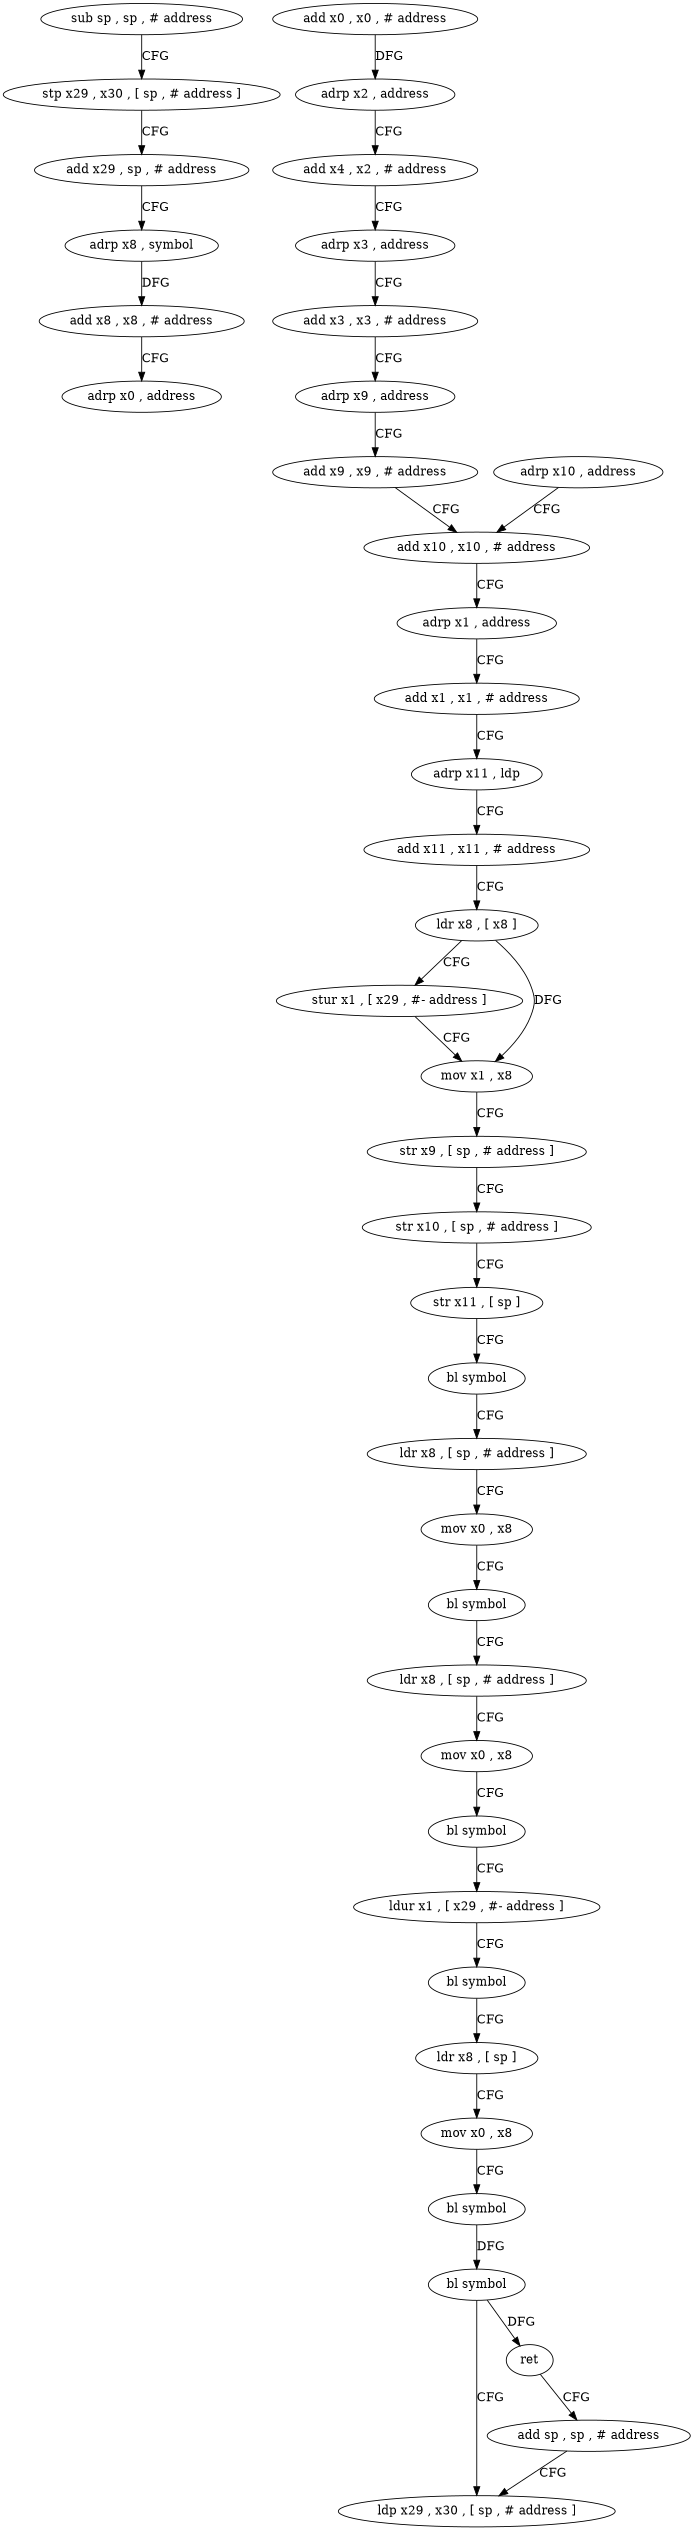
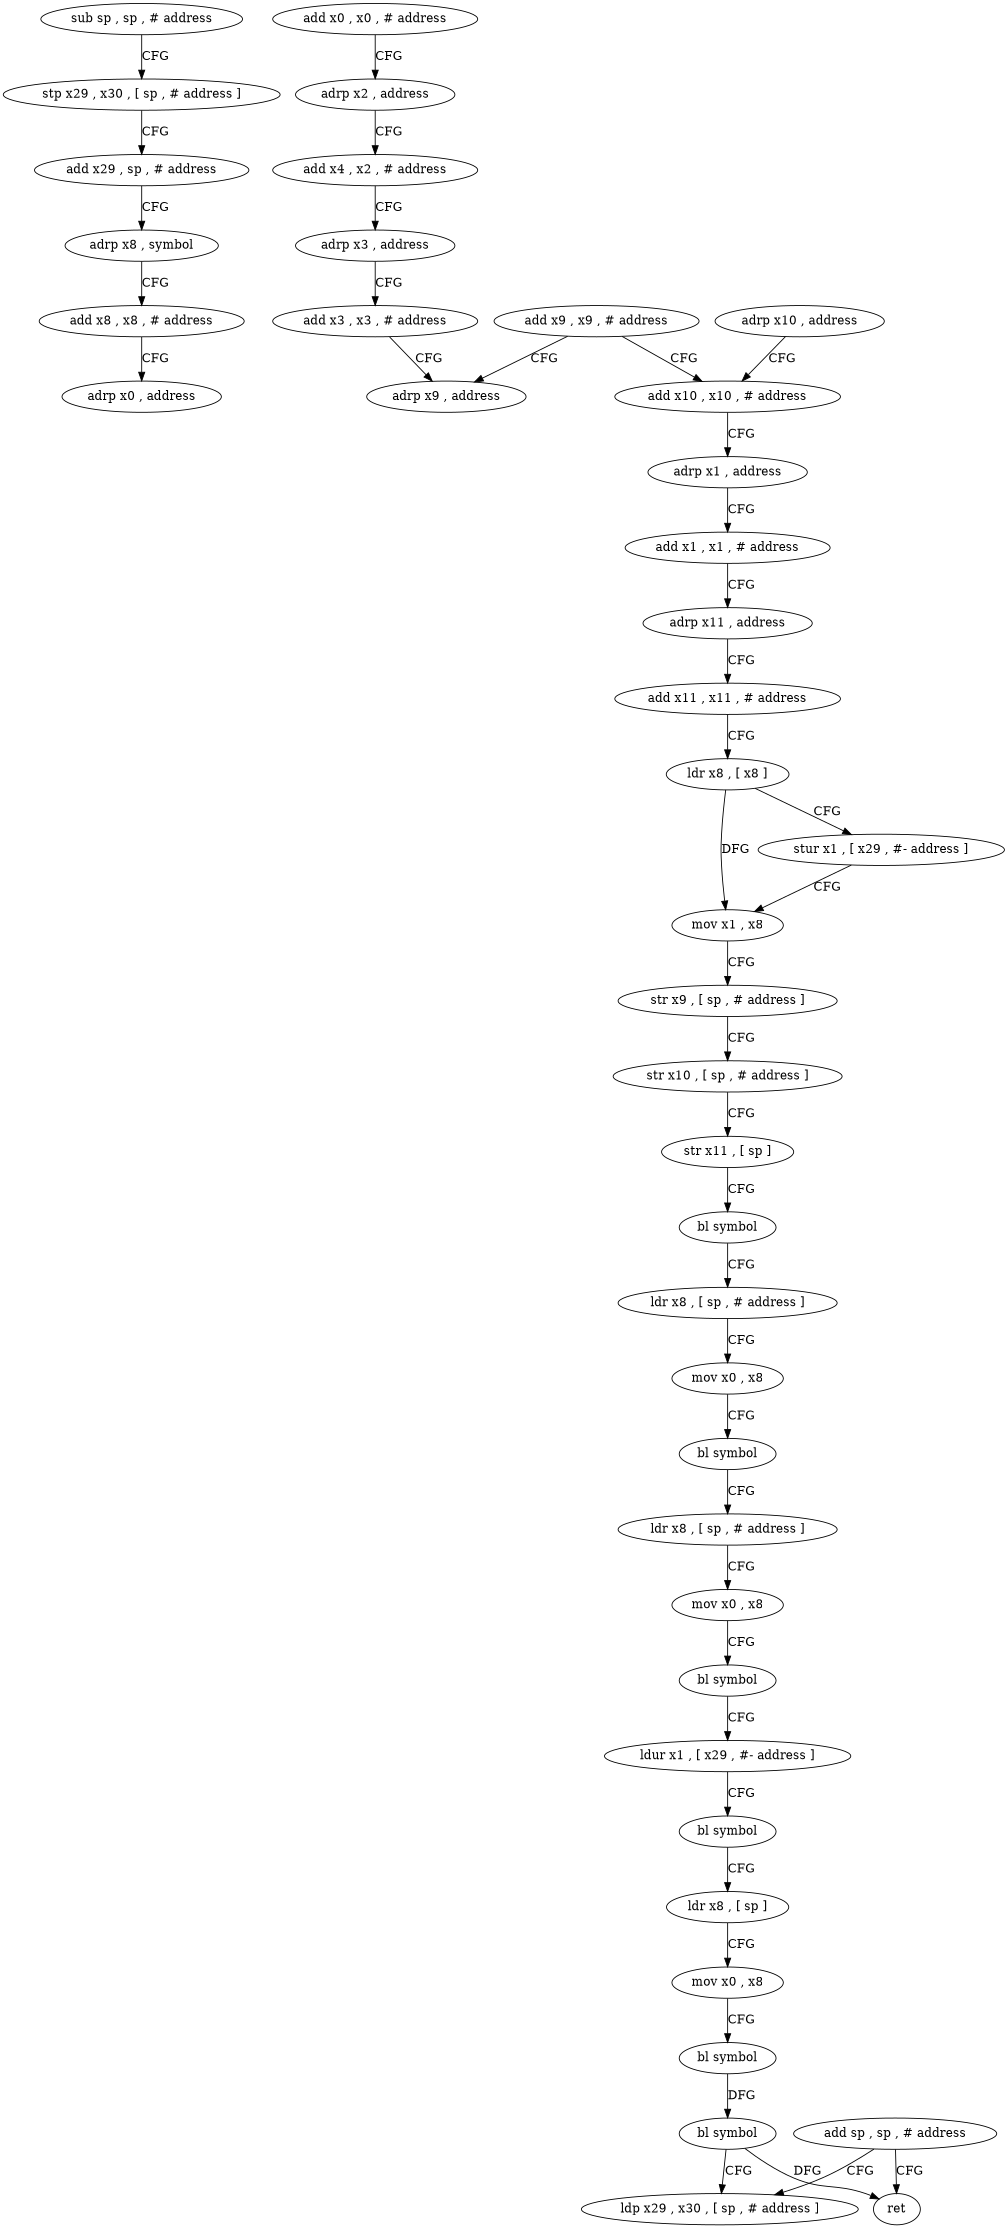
edge "add x0 , x0 , # address" -> "adrp x2 , address": label "DFG" -> "CFG"
edge "adrp x8 , symbol" -> "add x8 , x8 , # address": label "DFG" -> "CFG"
edge "adrp x9 , address" -> "add x9 , x9 , # address": reversed
node "adrp x11 , ldp": label "adrp x11 , ldp" -> "adrp x11 , address"
edge "ret" -> "add sp , sp , # address": reversed
